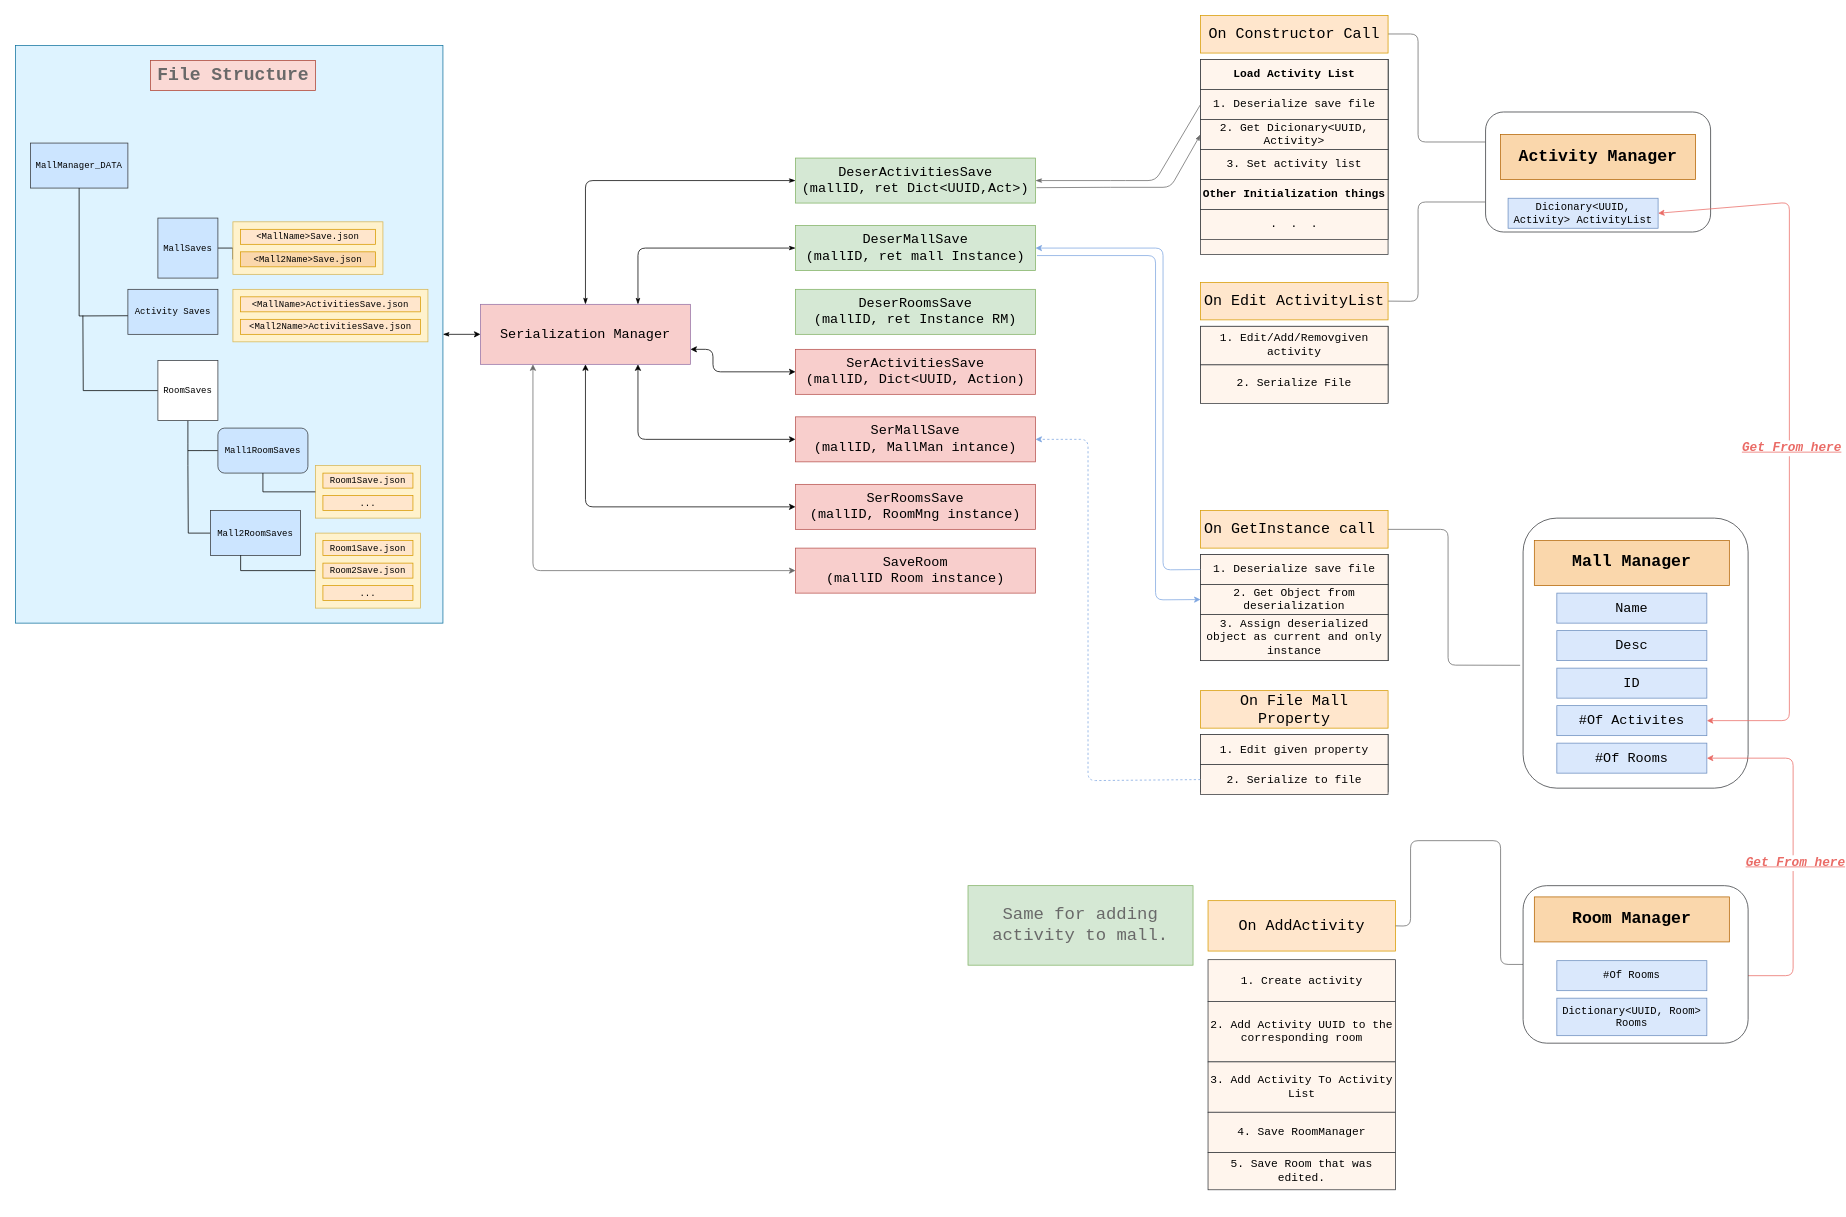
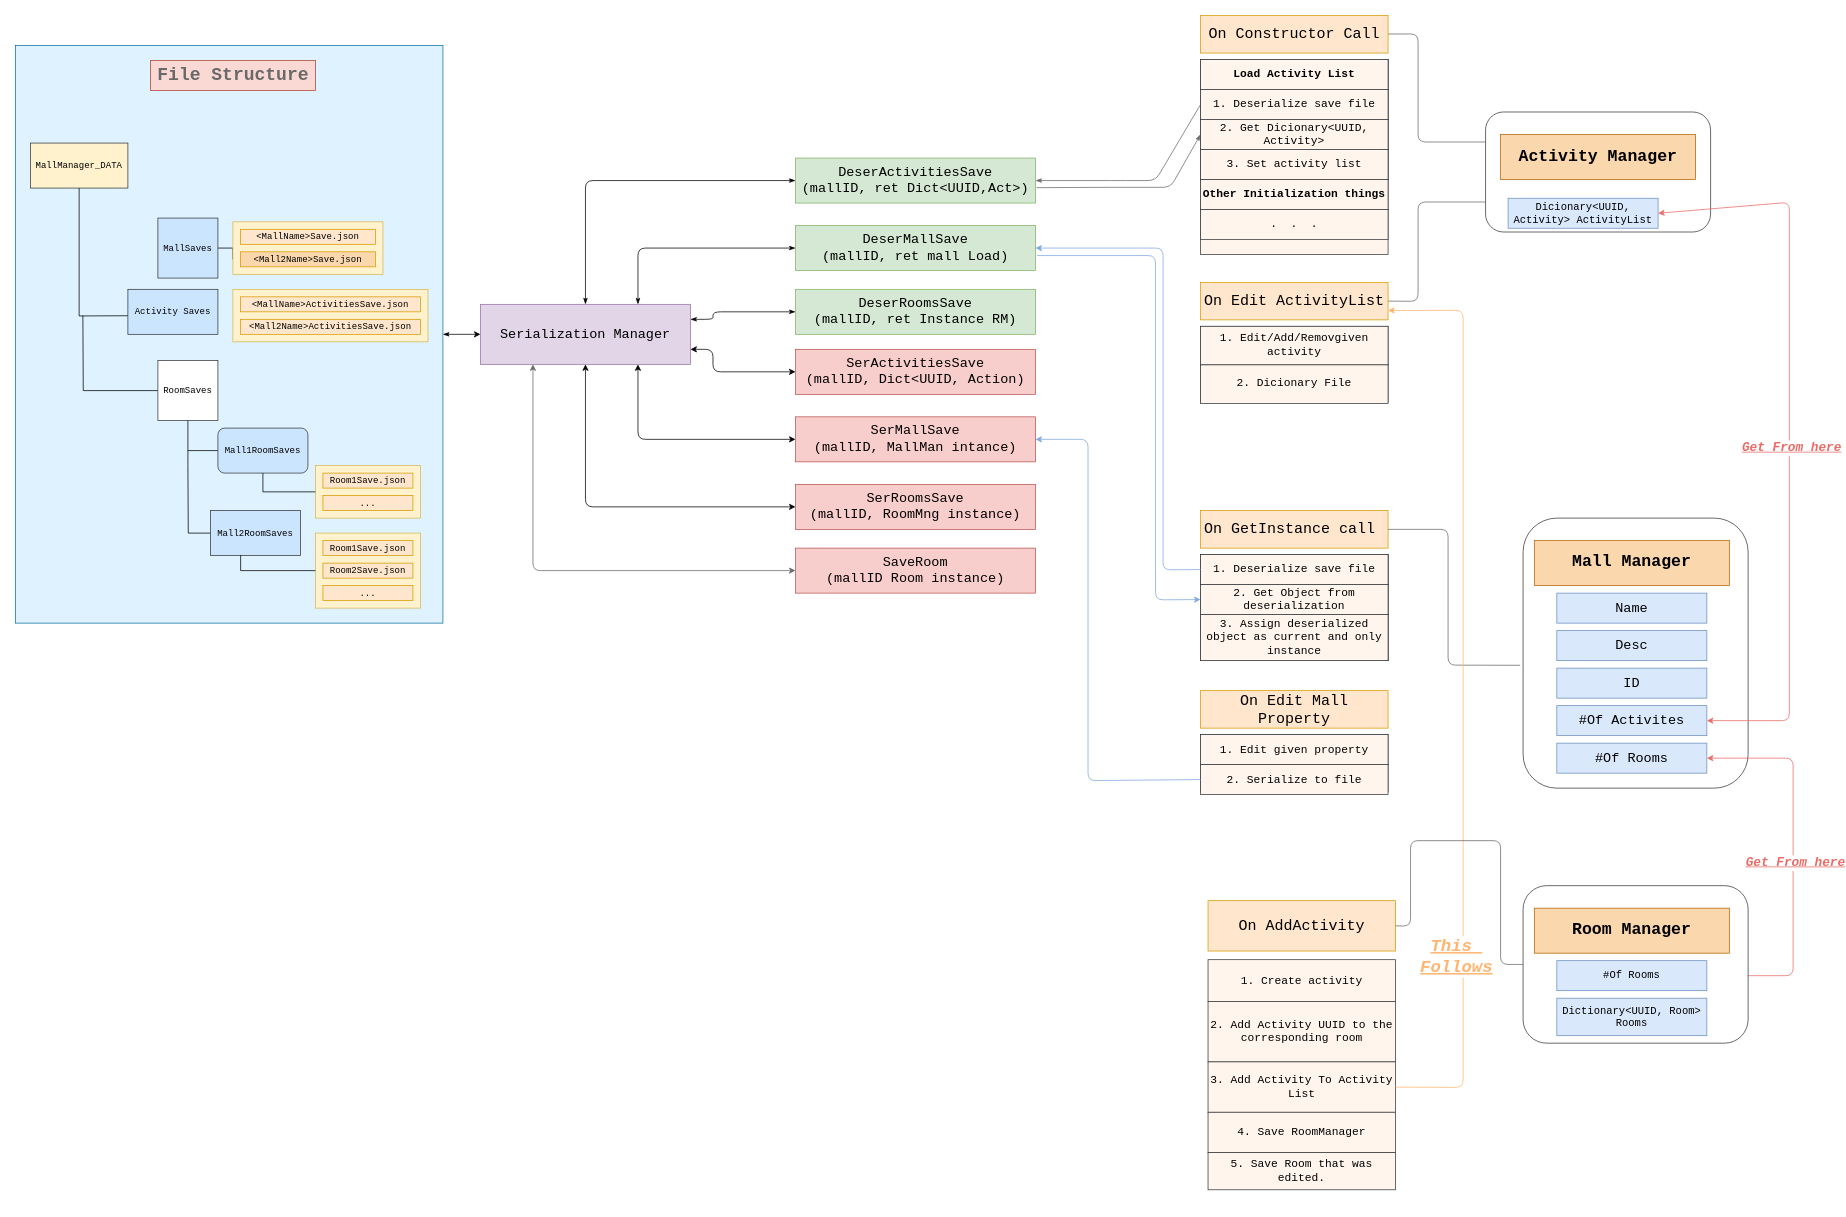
node "MallManager_DATA": fillcolor #cce5ff -> #fff2cc
node "DeserMallSave (mallID, ret mall Instance)": label "DeserMallSave (mallID, ret mall Instance)" -> "DeserMallSave (mallID, ret mall Load)"
edge "3. Add Activity To Activity List" -> "On Edit ActivityList": added, label "This Follows"
edge "DeserRoomsSave (mallID, ret Instance RM)" -- "Serialization Manager": added
node "Serialization Manager": fillcolor #f8cecc -> #e1d5e7
node "2. Serialize File": label "2. Serialize File" -> "2. Dicionary File"
edge "2. Serialize to file" -> "SerMallSave (mallID, MallMan intance)": style dashed -> solid
node "On File Mall Property": label "On File Mall Property" -> "On Edit Mall Property"
node "Room Manager": moved (1632, 919) -> (1632, 930)
node "Same for adding activity to mall.": removed
